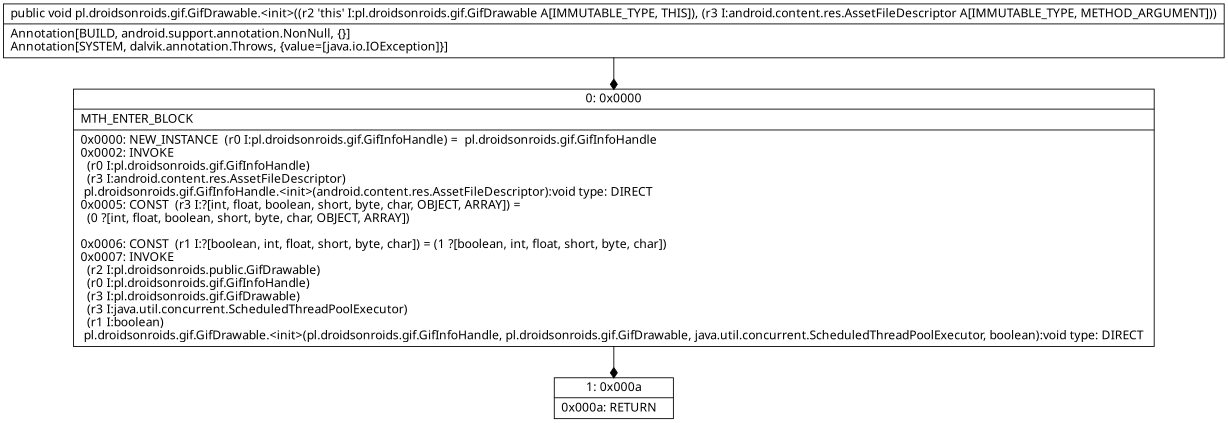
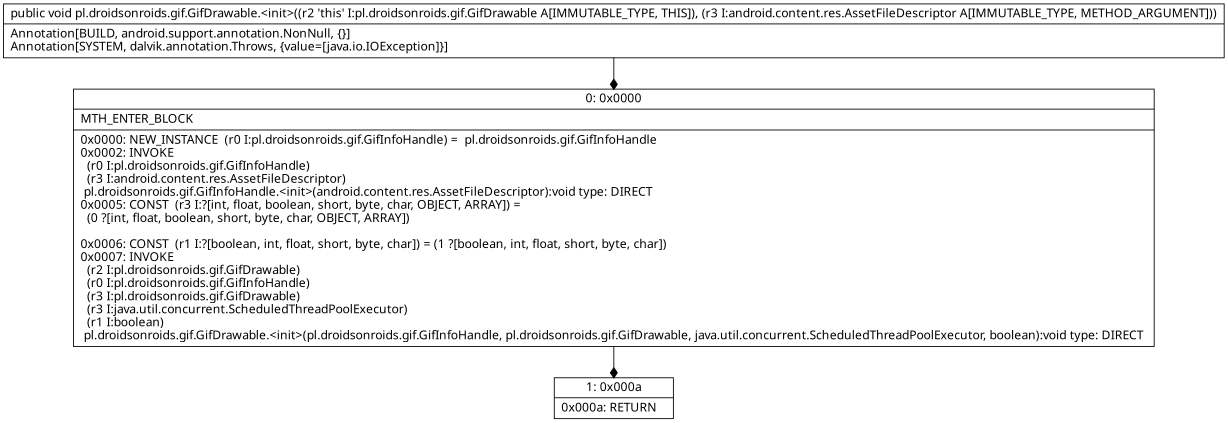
node "0: 0x0000": text "(r2 I:pl.droidsonroids.public.GifDrawable)" -> "(r2 I:pl.droidsonroids.gif.GifDrawable)"
